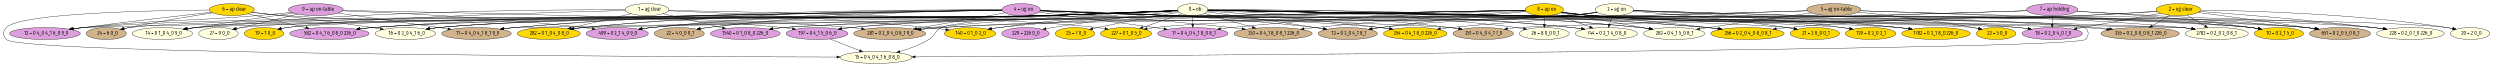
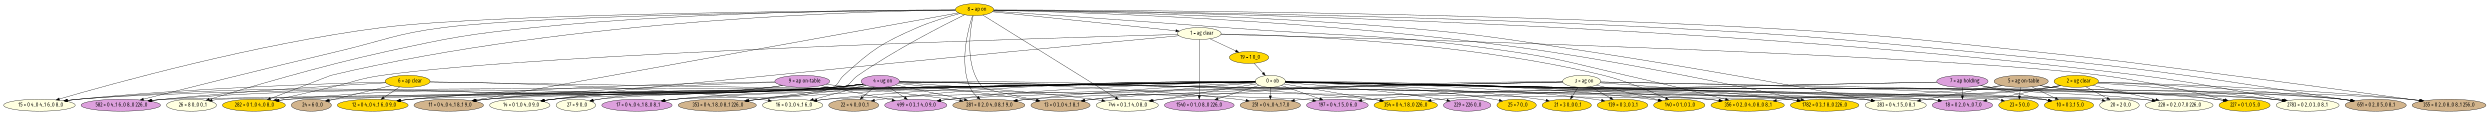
edge "8 = ap on" -> "1540 = 0 1_0 8_0 226_0": now "8 = ap on" -> "1 = ag clear"
edge "0 = ob" -> "19 = 1 0_0": reversed
node "12 = 0 4_0 4_1 6_0 9_0": fillcolor plum -> gold
node "355 = 0 2_0 8_0 8_1 226_0": label "355 = 0 2_0 8_0 8_1 226_0" -> "355 = 0 2_0 8_0 8_1 256_0"
edge "197 = 0 4_1 5_0 6_0" -> "15 = 0 4_0 4_1 6_0 8_0": now "4 = ug on" -> "15 = 0 4_0 4_1 6_0 8_0"
